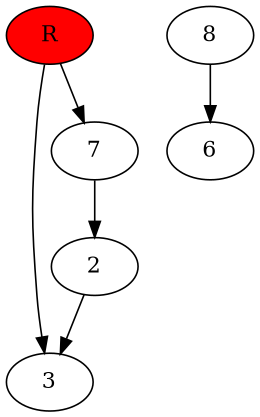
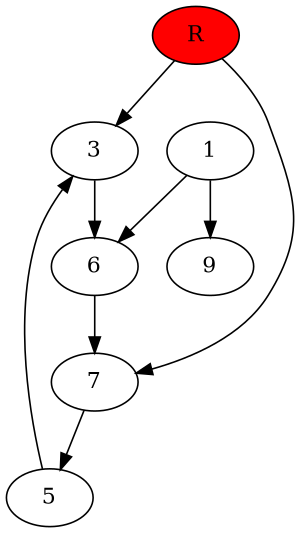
node "8": label "8" -> "1"
edge "3" -> "6": added
node "2": label "2" -> "5"
node "9": added
edge "6" -> "7": added
